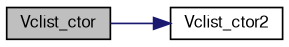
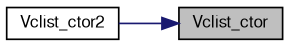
edge "Vclist_ctor" -> "Vclist_ctor2": reversed
